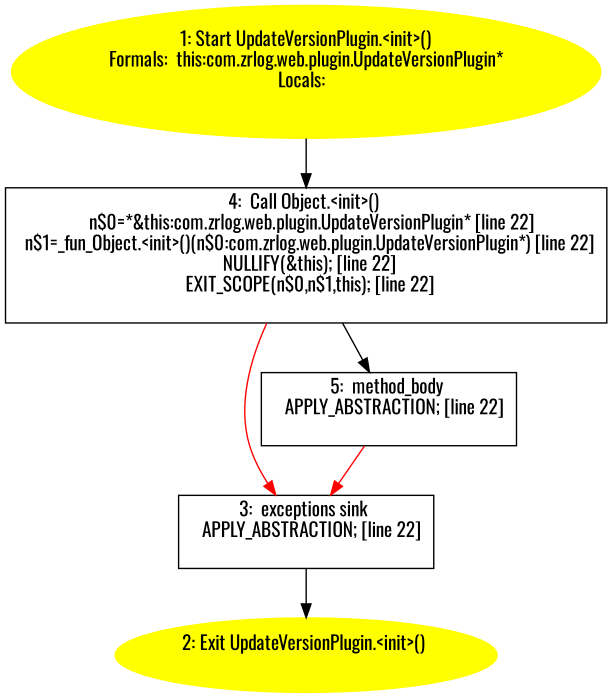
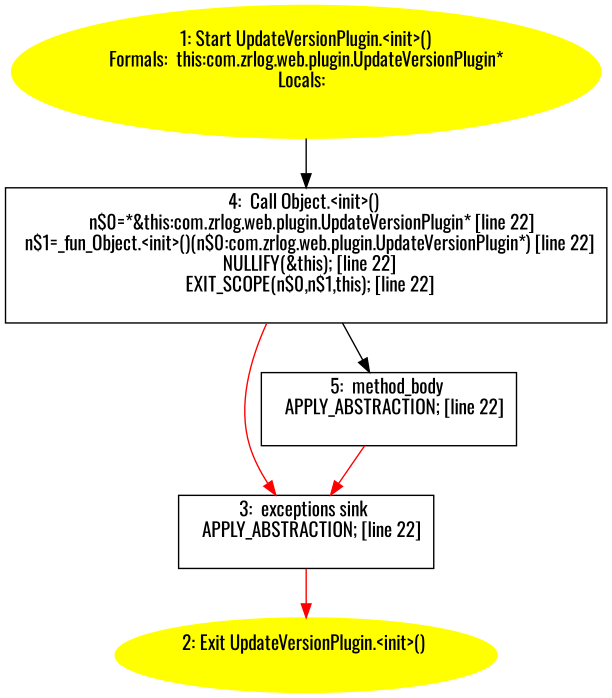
edge "3:  exceptions sink APPLY_ABSTRACTION; [line 22]" -> "2: Exit UpdateVersionPlugin.<init>()": color black -> red
